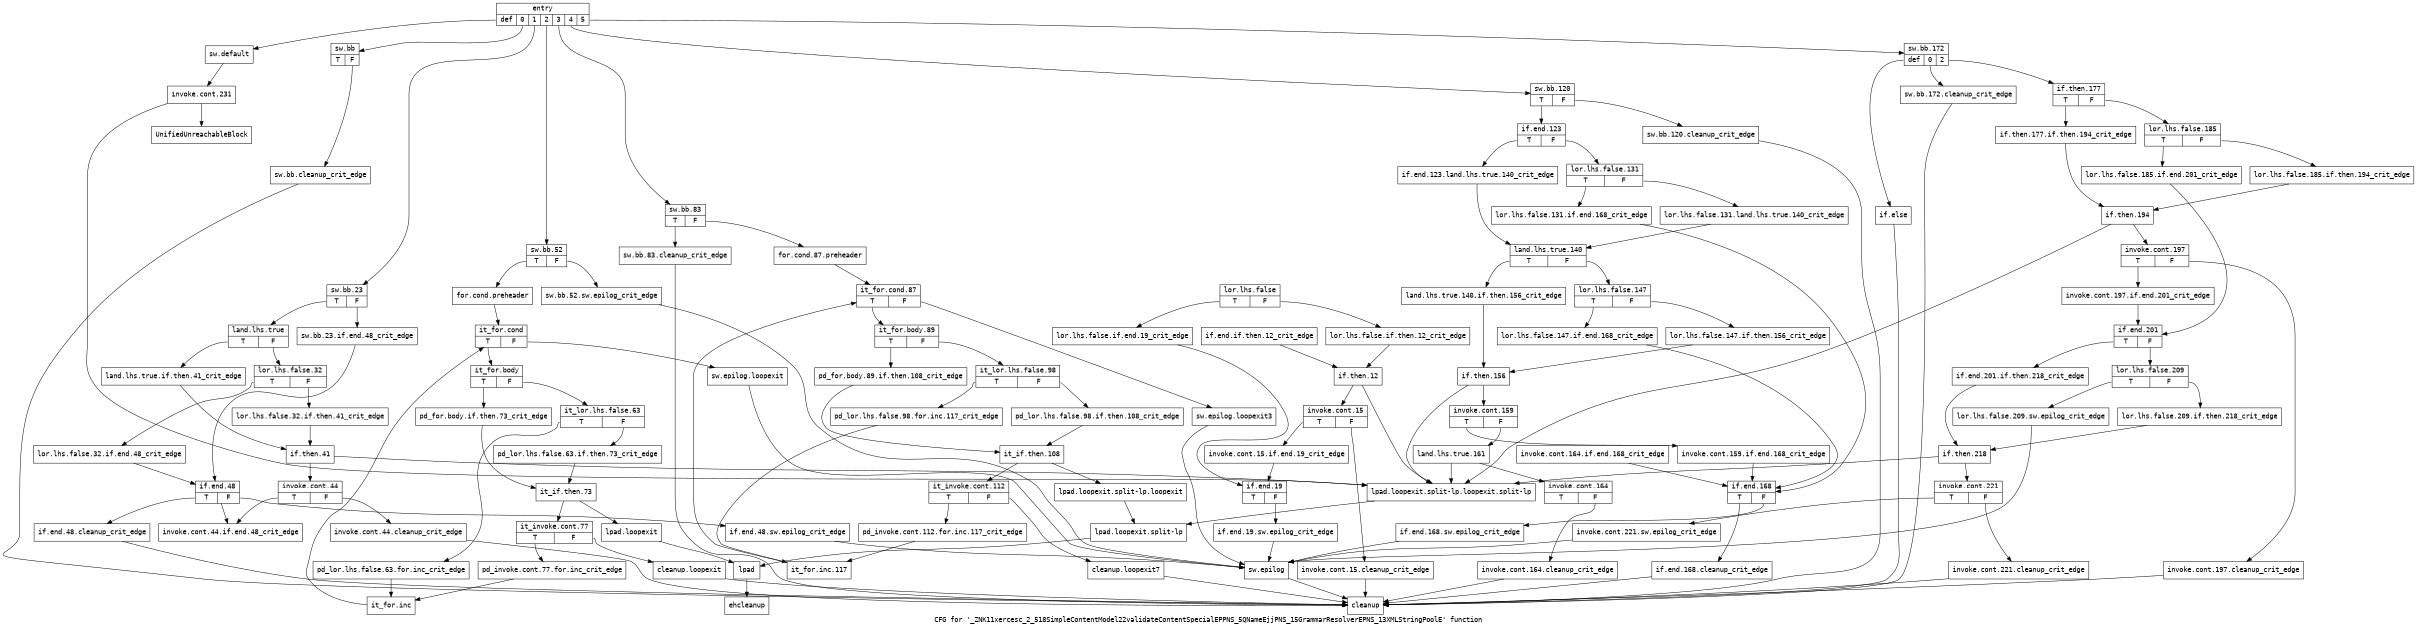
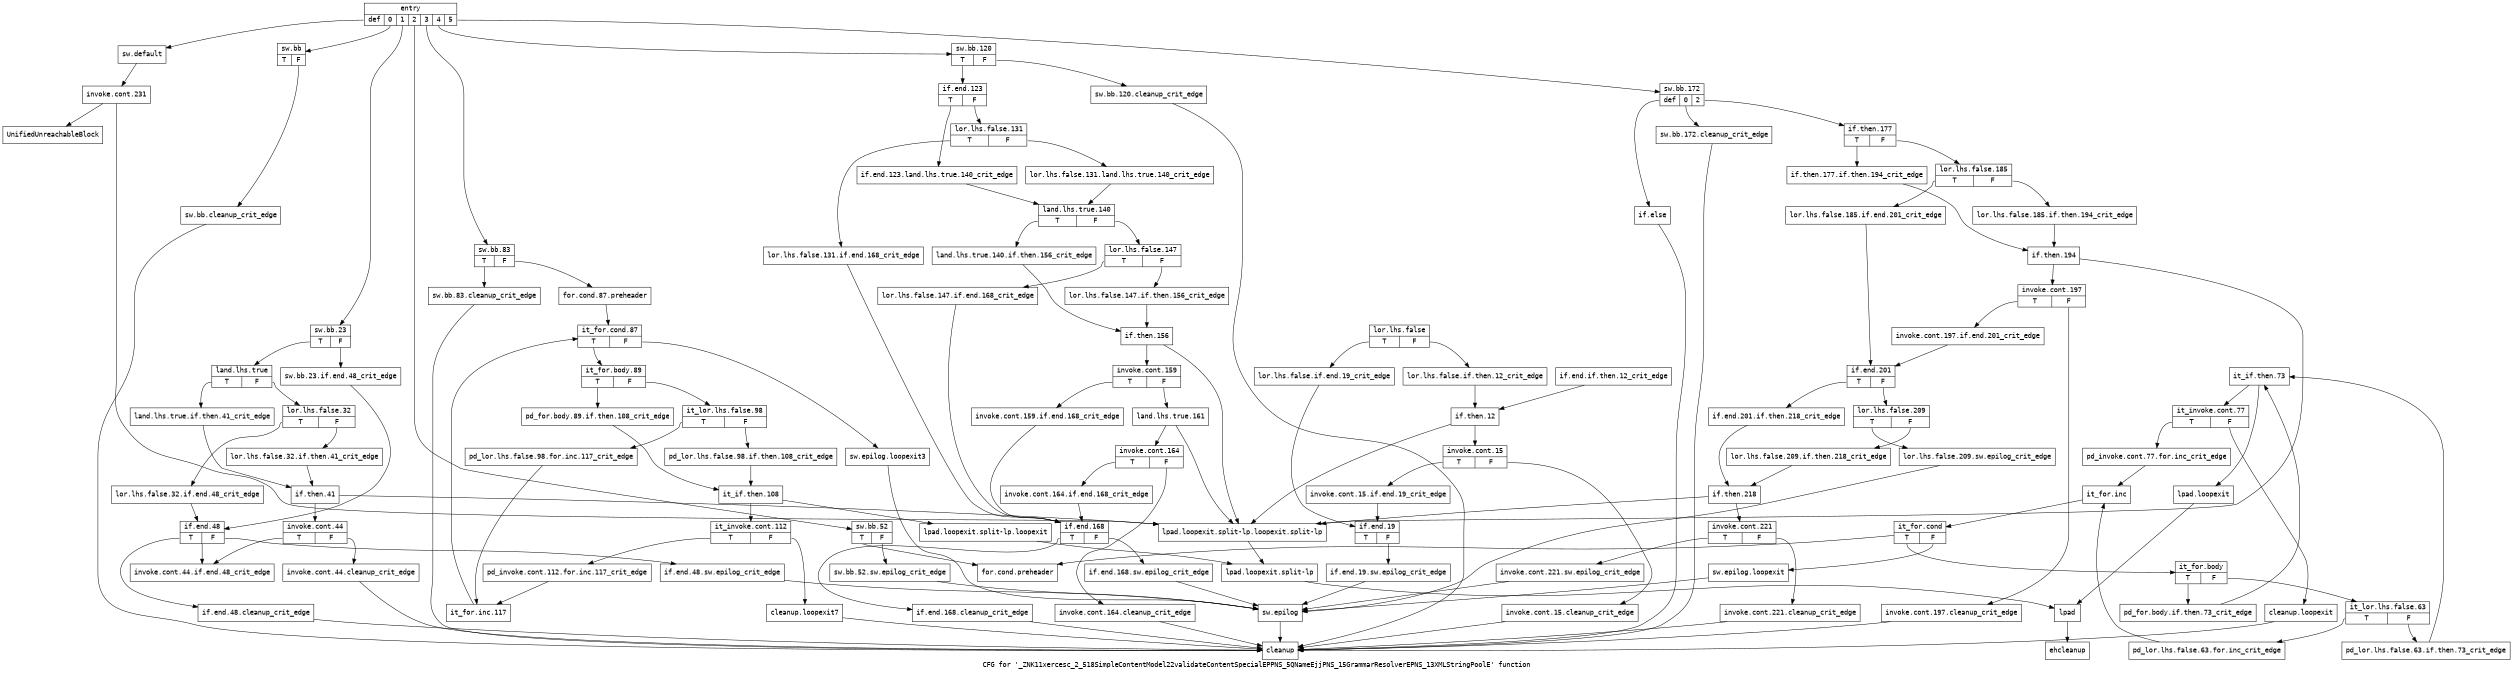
edge "for.cond.preheader" -> "it_for.cond": reversed
edge "invoke.cont.164" -> "invoke.cont.164.if.end.168_crit_edge": added
